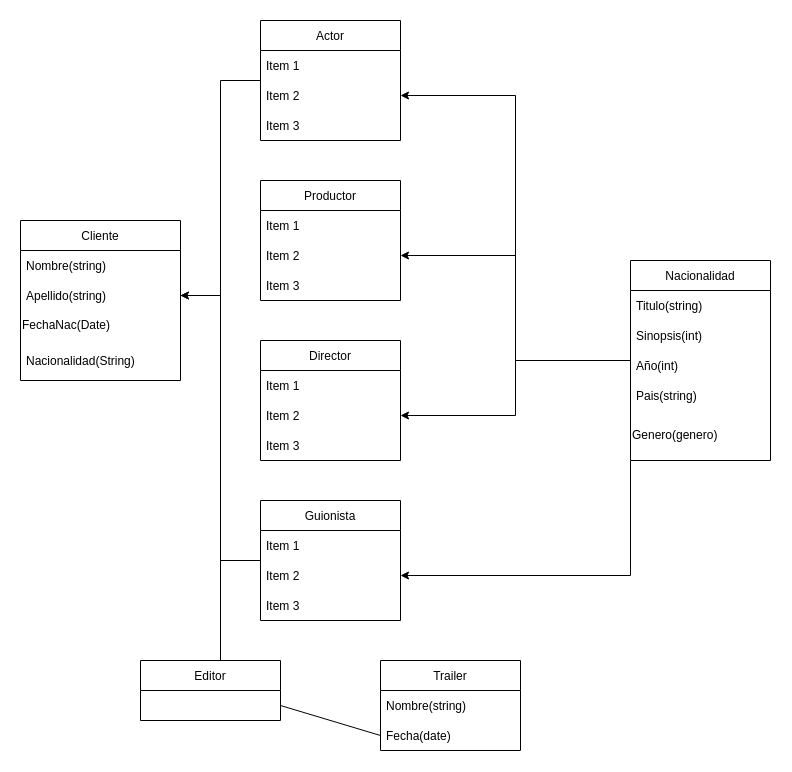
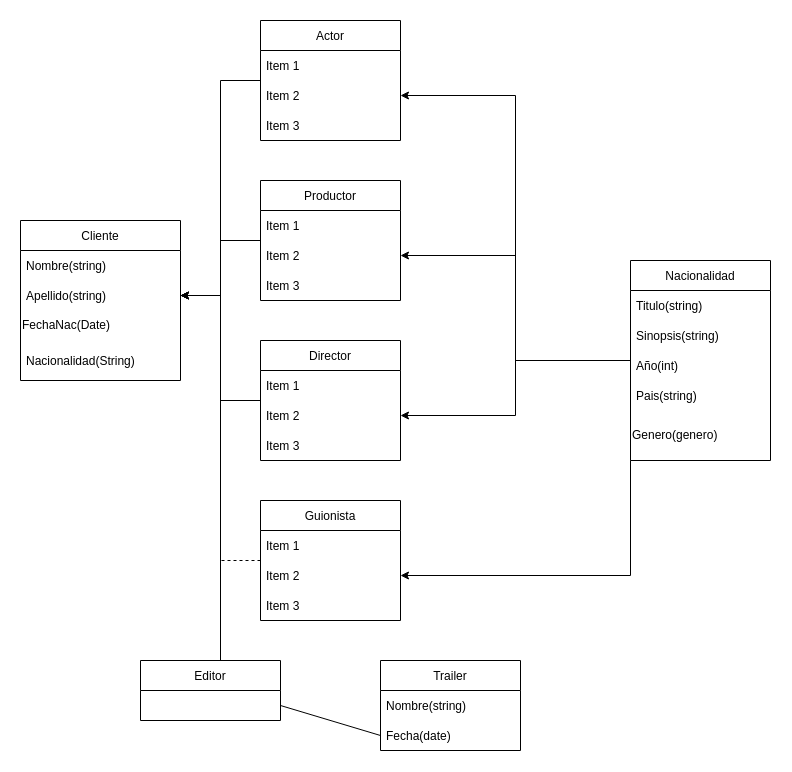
edge "Productor" -> "Apellido(string)": added
node "Sinopsis(int)": label "Sinopsis(int)" -> "Sinopsis(string)"
edge "Director" -> "Apellido(string)": added
edge "Guionista" -> "Apellido(string)": style solid -> dashed
